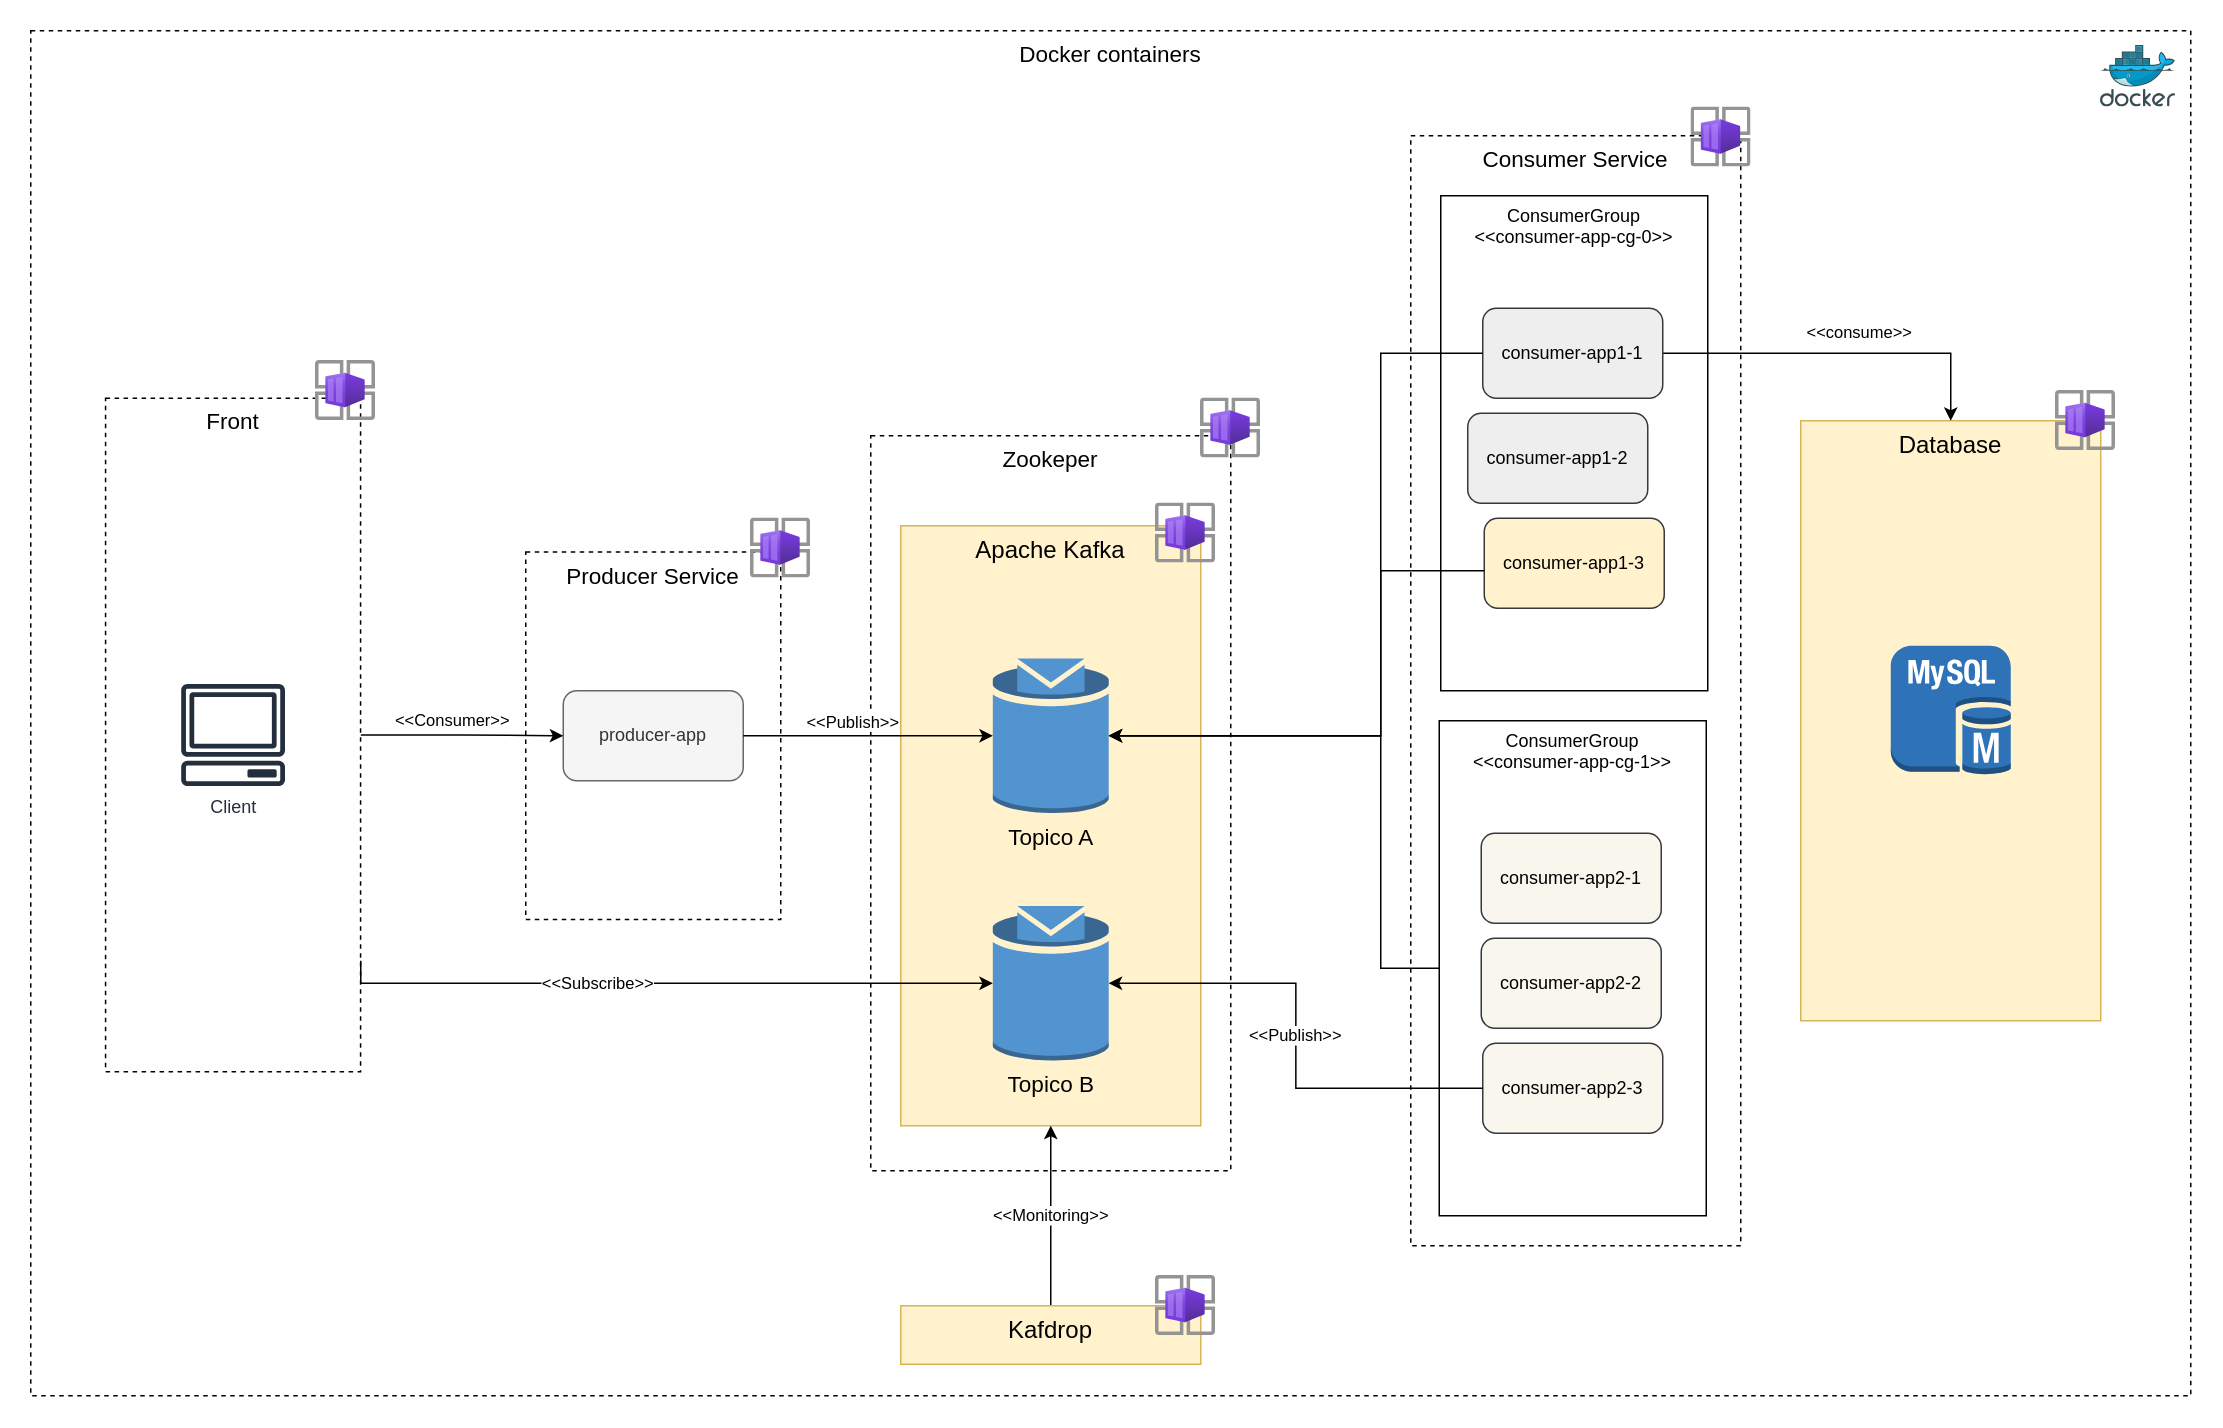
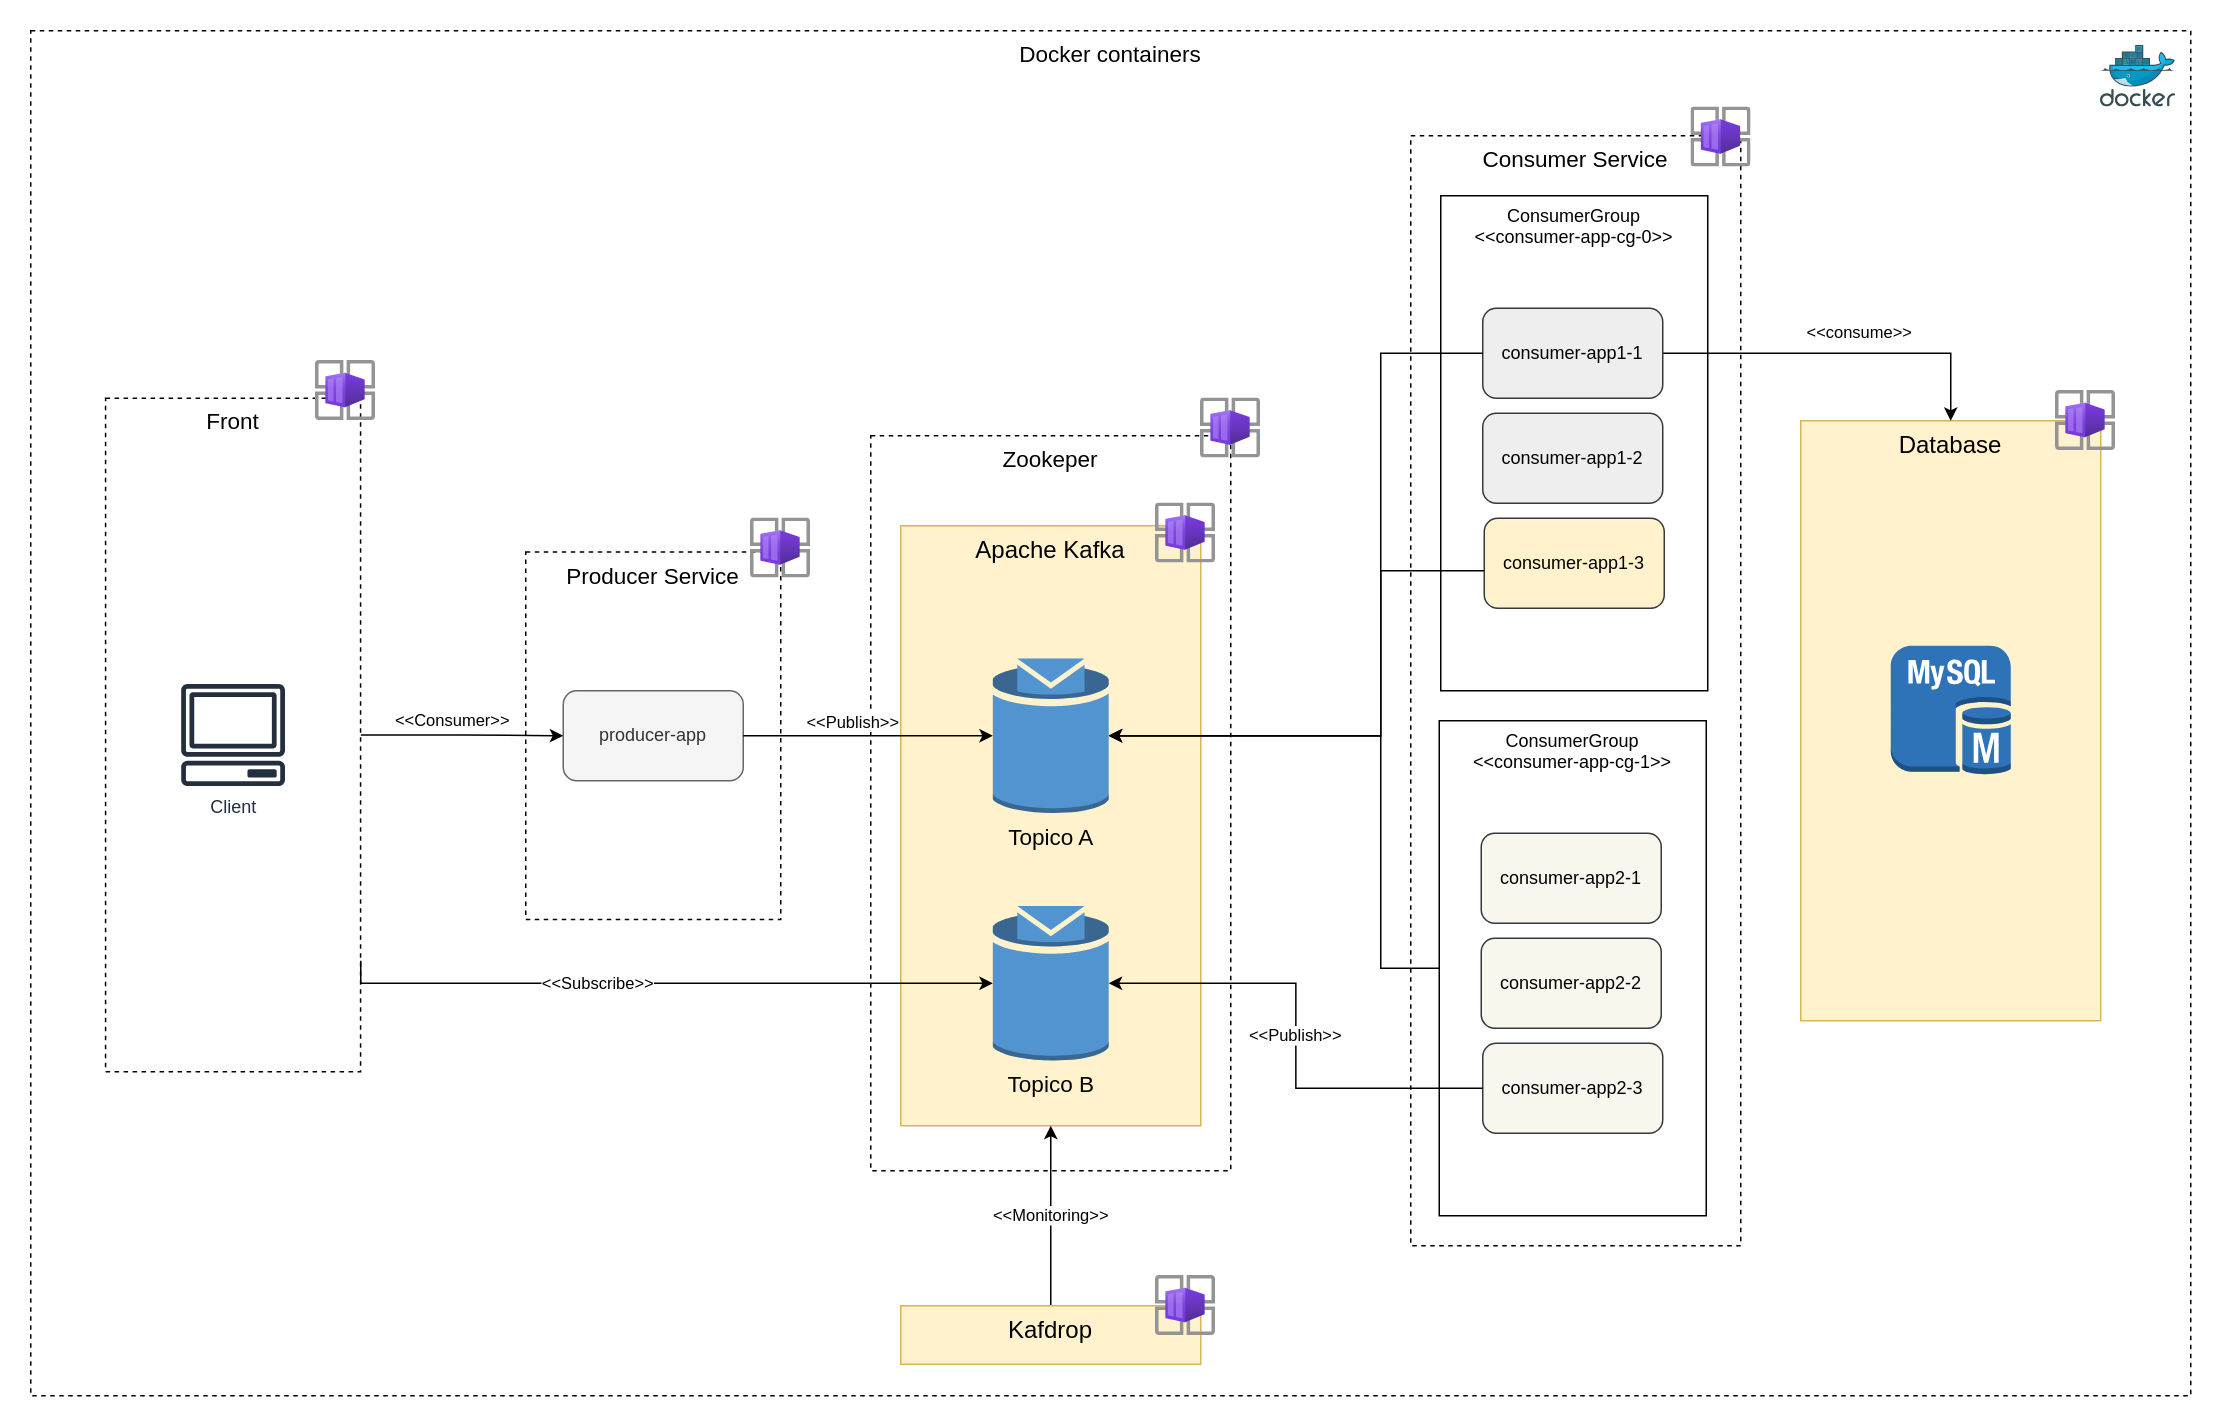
node "consumer-app1-2": moved (1558, 458) -> (1573, 458)
